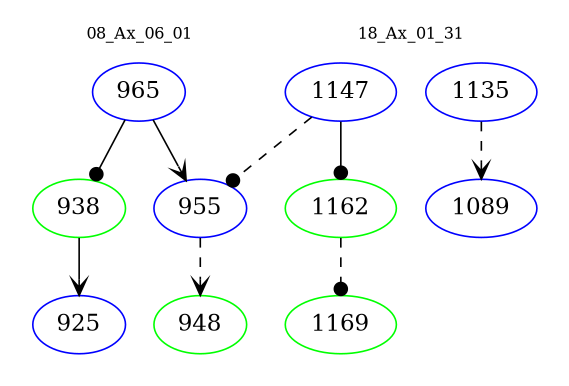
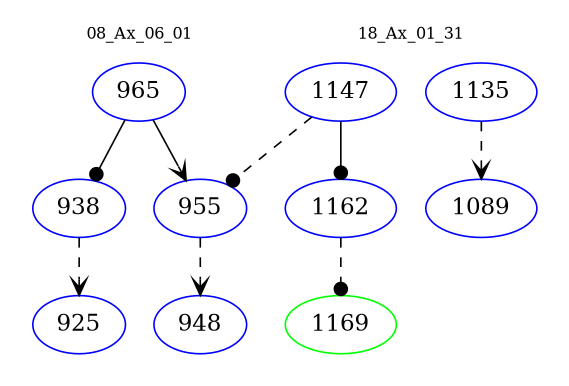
node "938": color green -> blue
node "1162": color green -> blue
edge "938" -> "925": style solid -> dashed
node "948": color green -> blue
